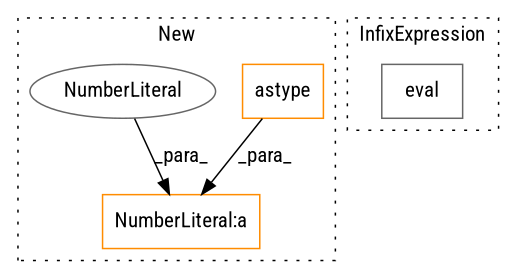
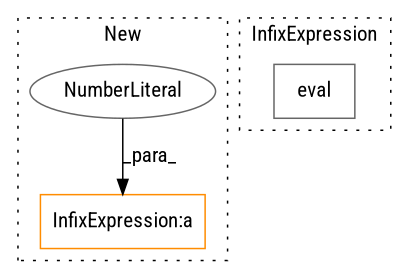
node "astype": removed
node "NumberLiteral:a": label "NumberLiteral:a" -> "InfixExpression:a"
